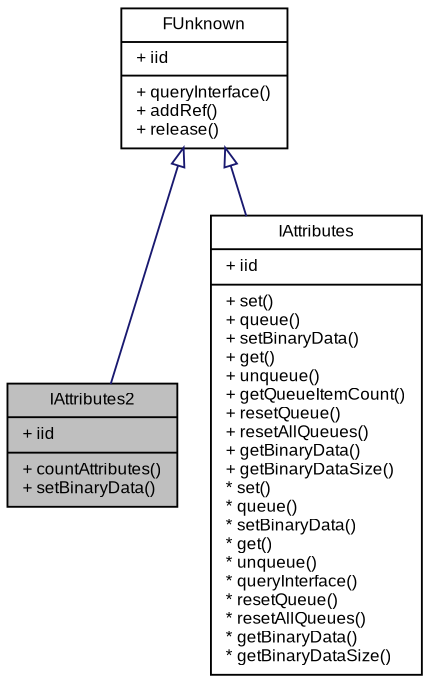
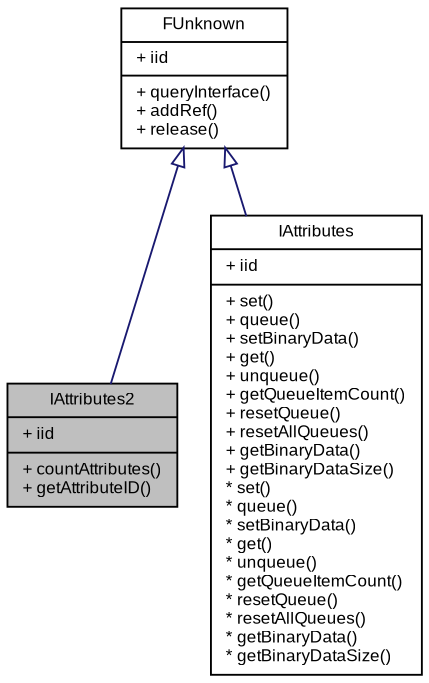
node "IAttributes2": text "+ setBinaryData()" -> "+ getAttributeID()"
node "IAttributes": text "* queryInterface()" -> "* getQueueItemCount()"
